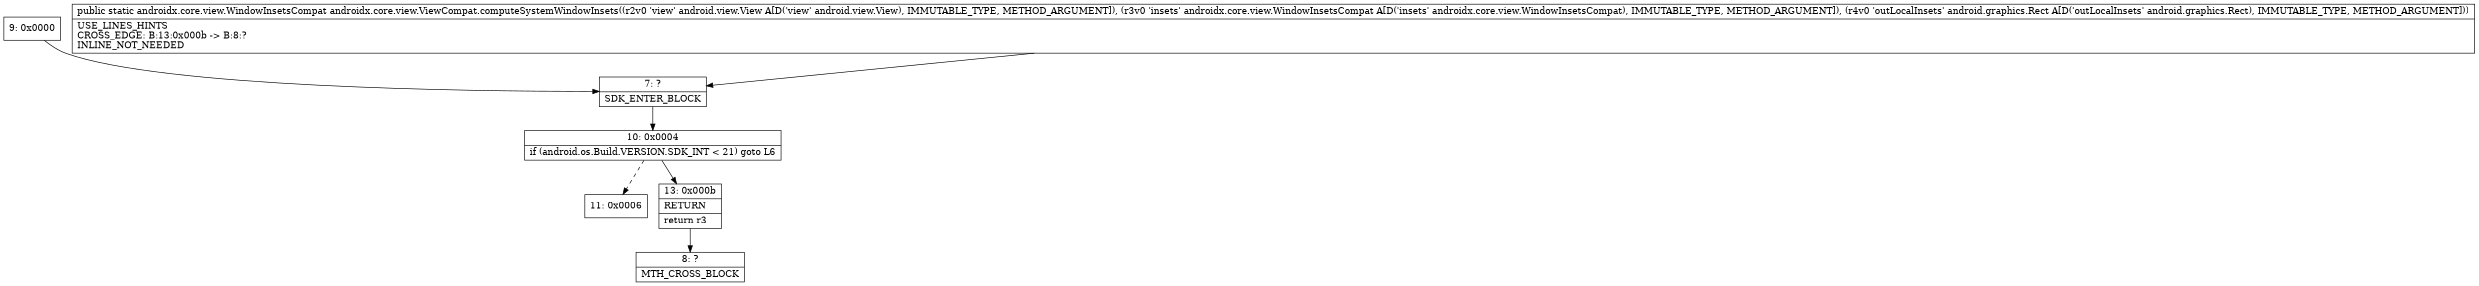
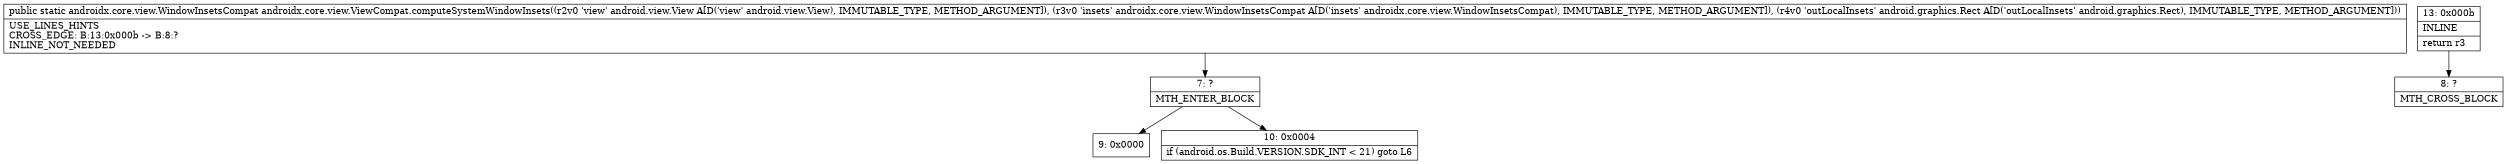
edge "9: 0x0000" -> "7: ?": reversed
node "7: ?": text "SDK_ENTER_BLOCK" -> "MTH_ENTER_BLOCK"
edge "10: 0x0004" -> "13: 0x000b": removed
node "11: 0x0006": removed
node "13: 0x000b": text "RETURN" -> "INLINE"
